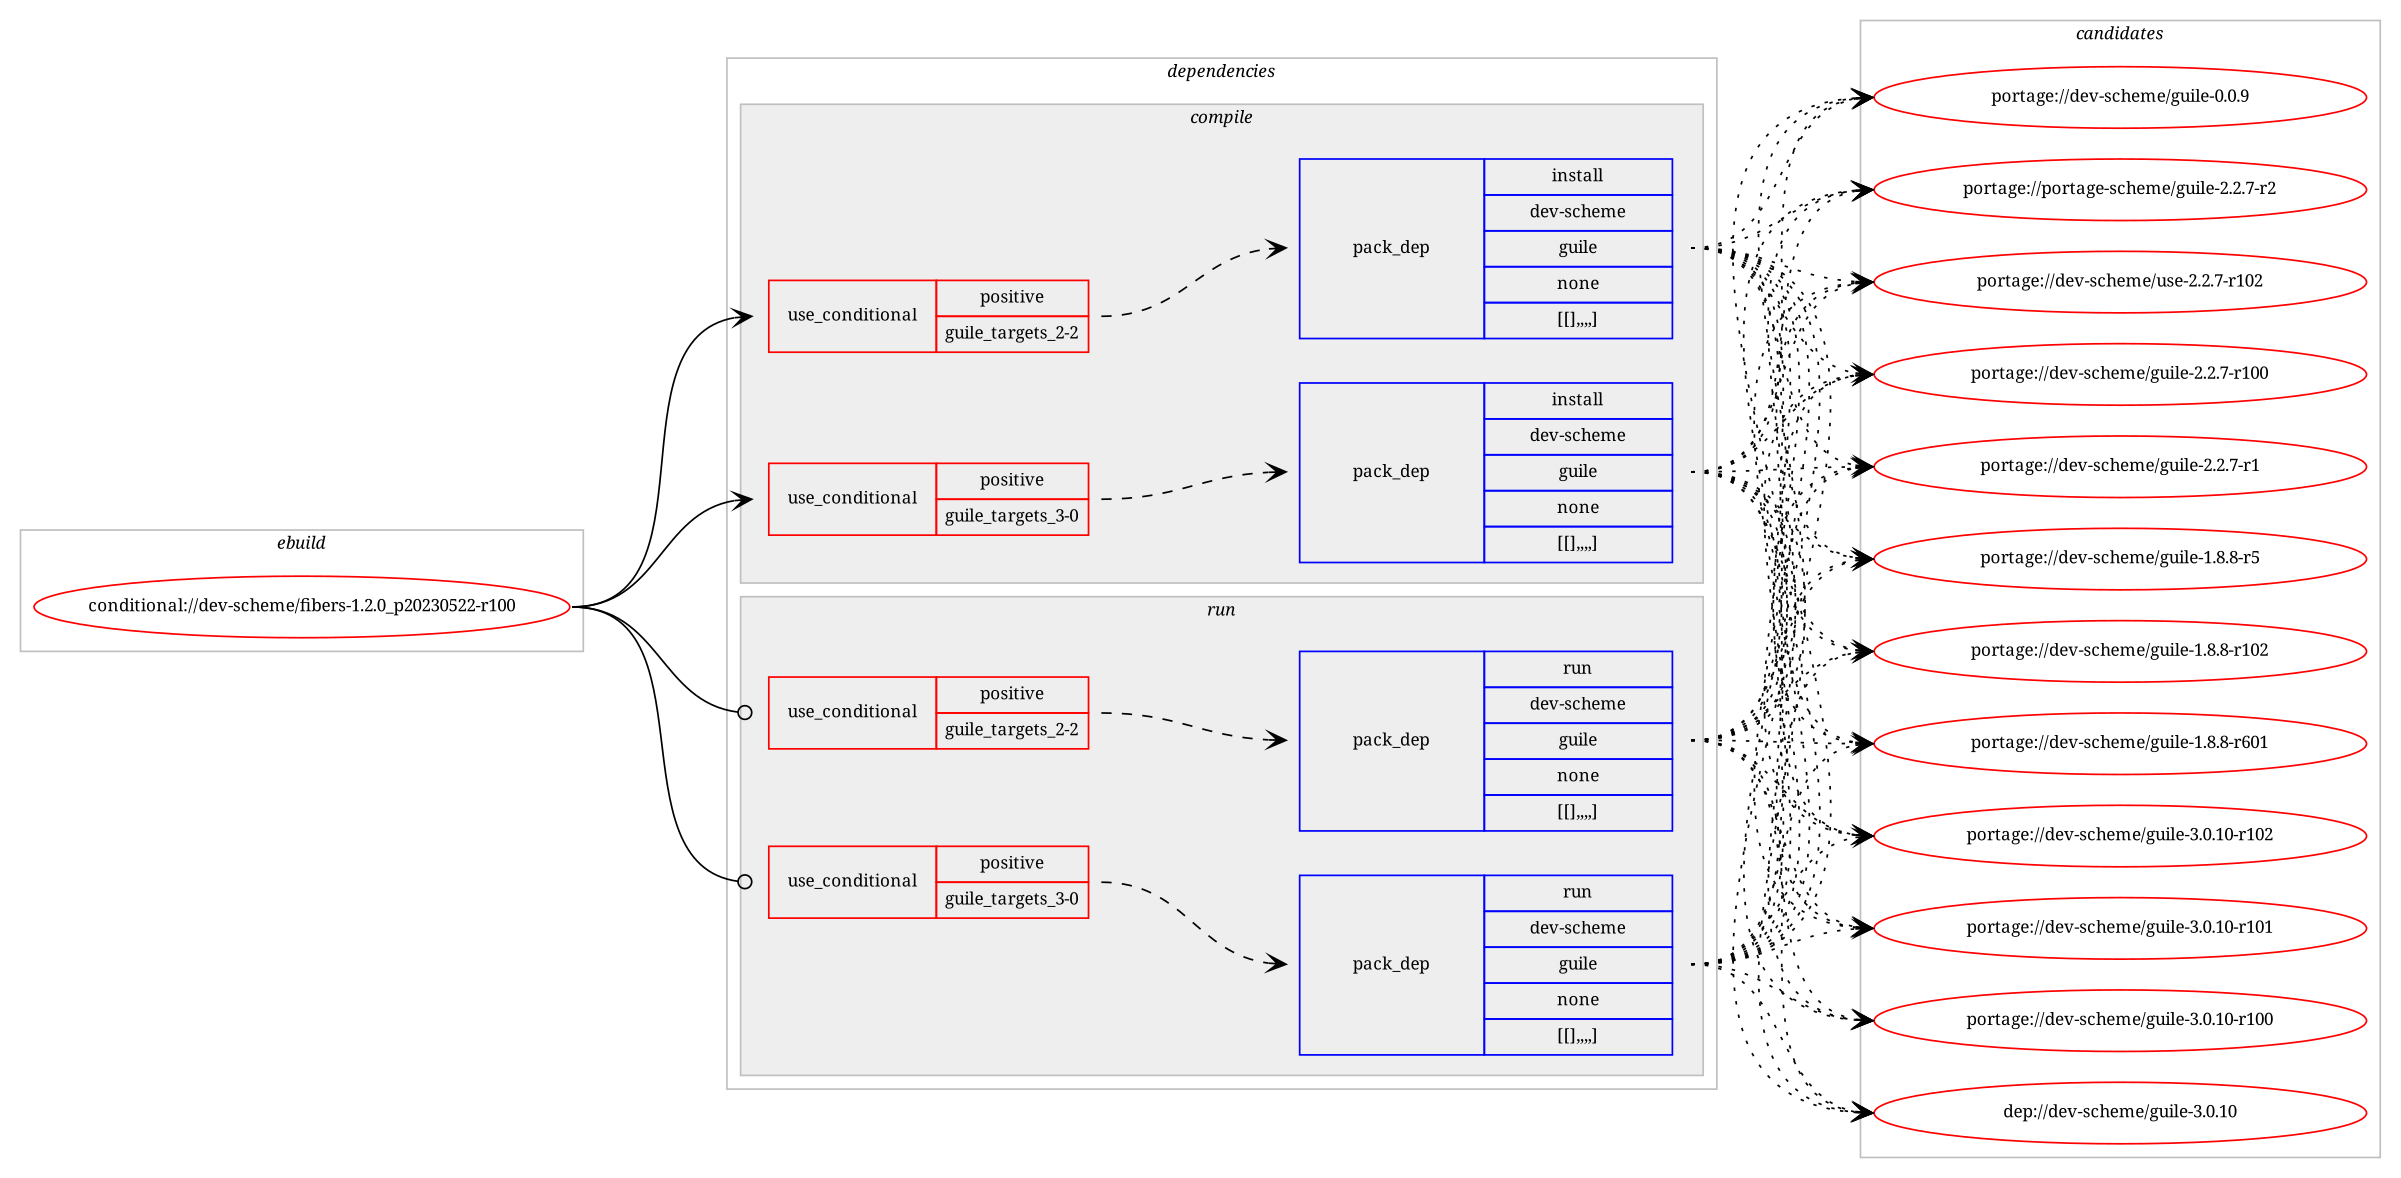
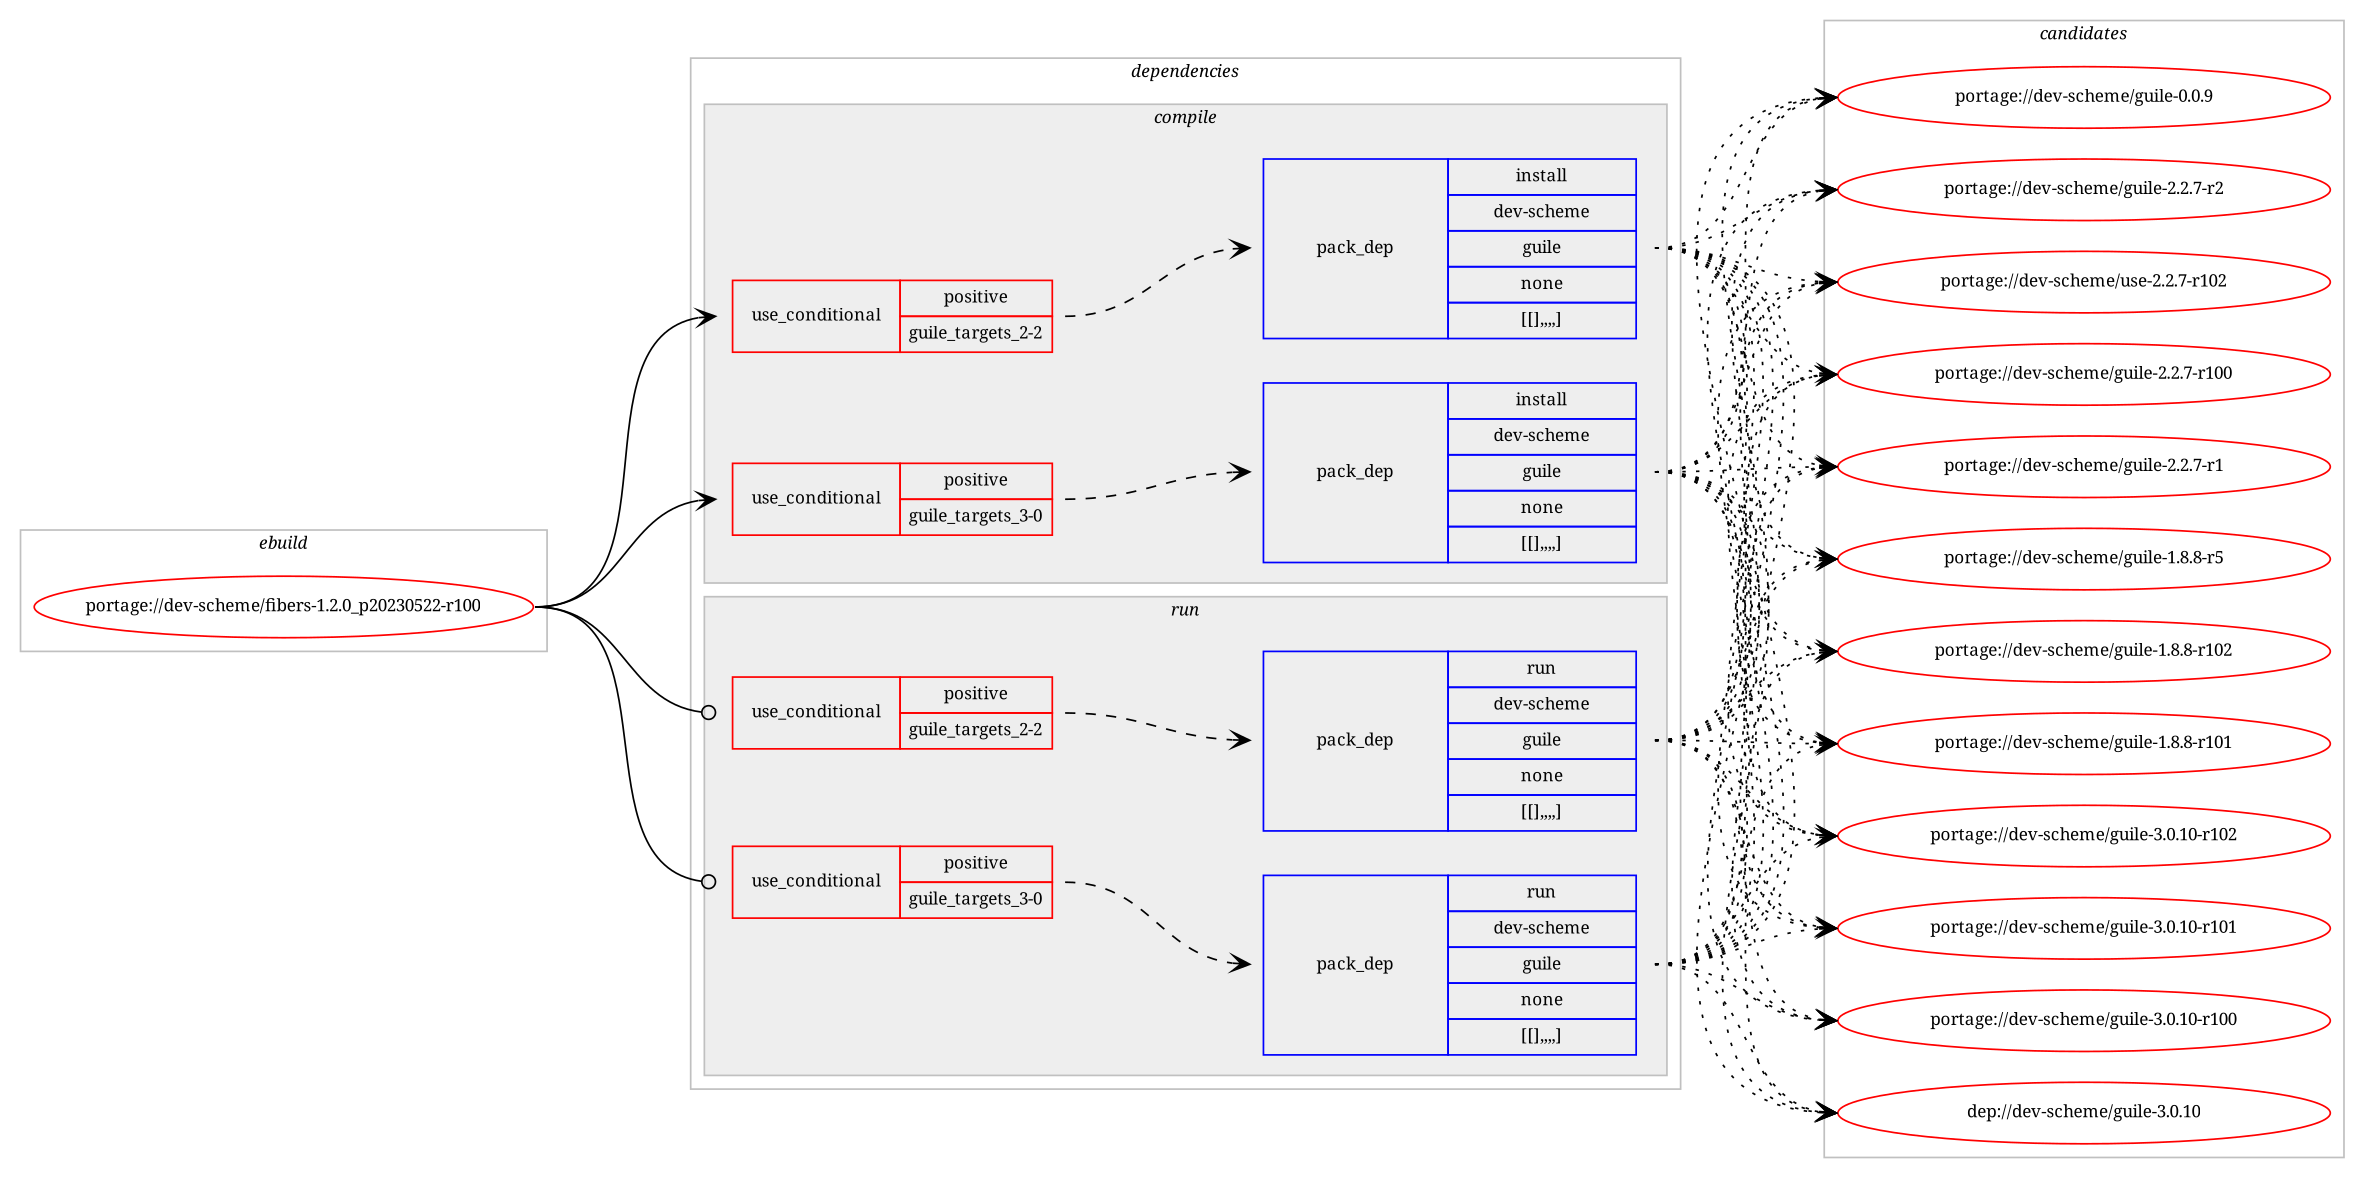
node "portage://portage-scheme/guile-2.2.7-r2": label "portage://portage-scheme/guile-2.2.7-r2" -> "portage://dev-scheme/guile-2.2.7-r2"
node "conditional://dev-scheme/fibers-1.2.0_p20230522-r100": label "conditional://dev-scheme/fibers-1.2.0_p20230522-r100" -> "portage://dev-scheme/fibers-1.2.0_p20230522-r100"
node "portage://dev-scheme/guile-1.8.8-r601": label "portage://dev-scheme/guile-1.8.8-r601" -> "portage://dev-scheme/guile-1.8.8-r101"
